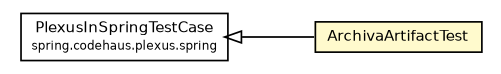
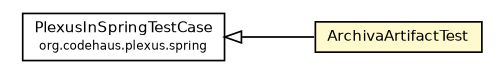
node "PlexusInSpringTestCase": text "spring.codehaus.plexus.spring" -> "org.codehaus.plexus.spring"
